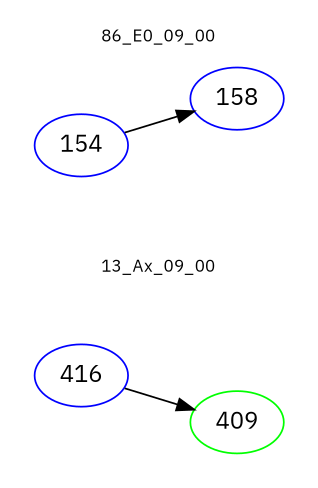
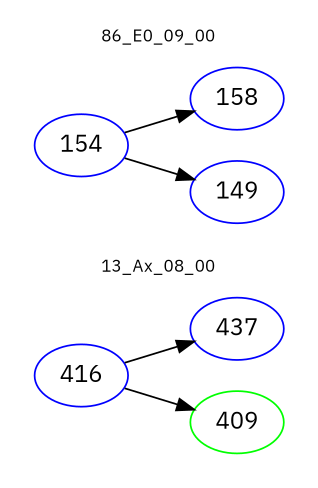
node "149": added
cluster "13_Ax_09_00": label "13_Ax_09_00" -> "13_Ax_08_00"
node "437": added
